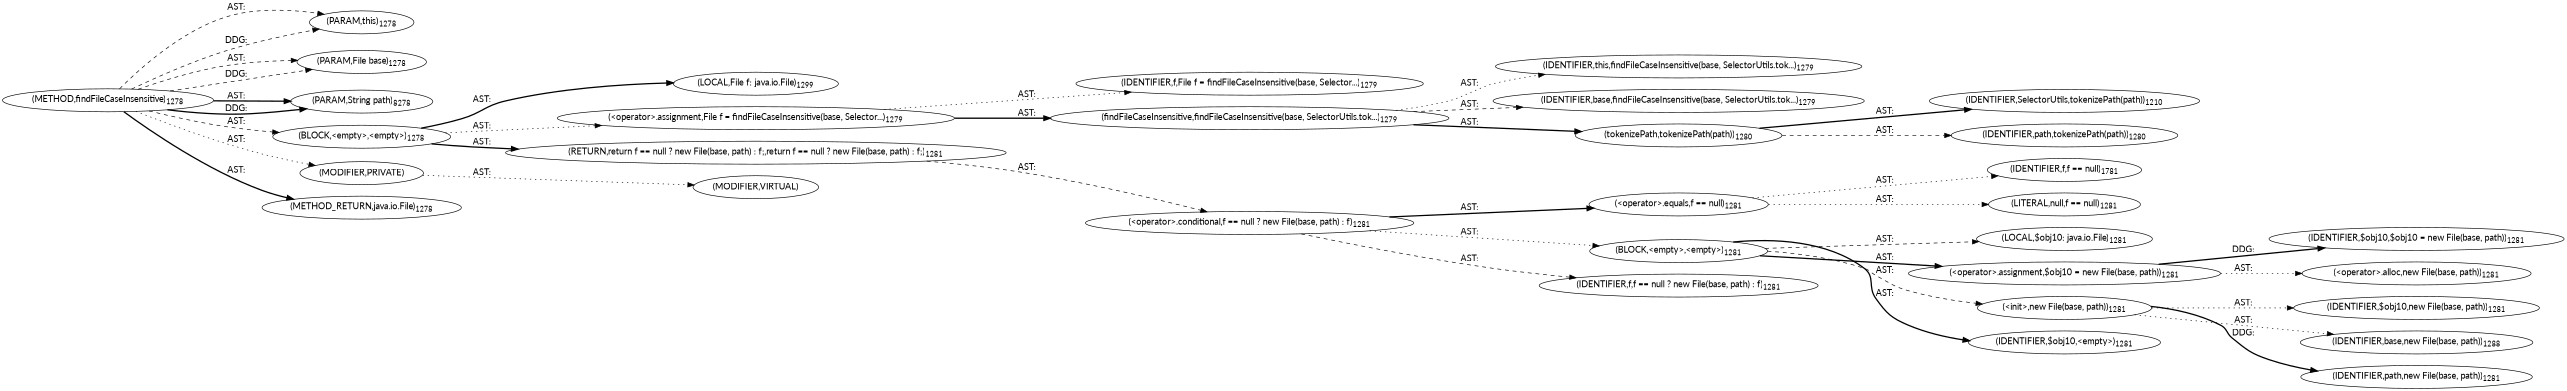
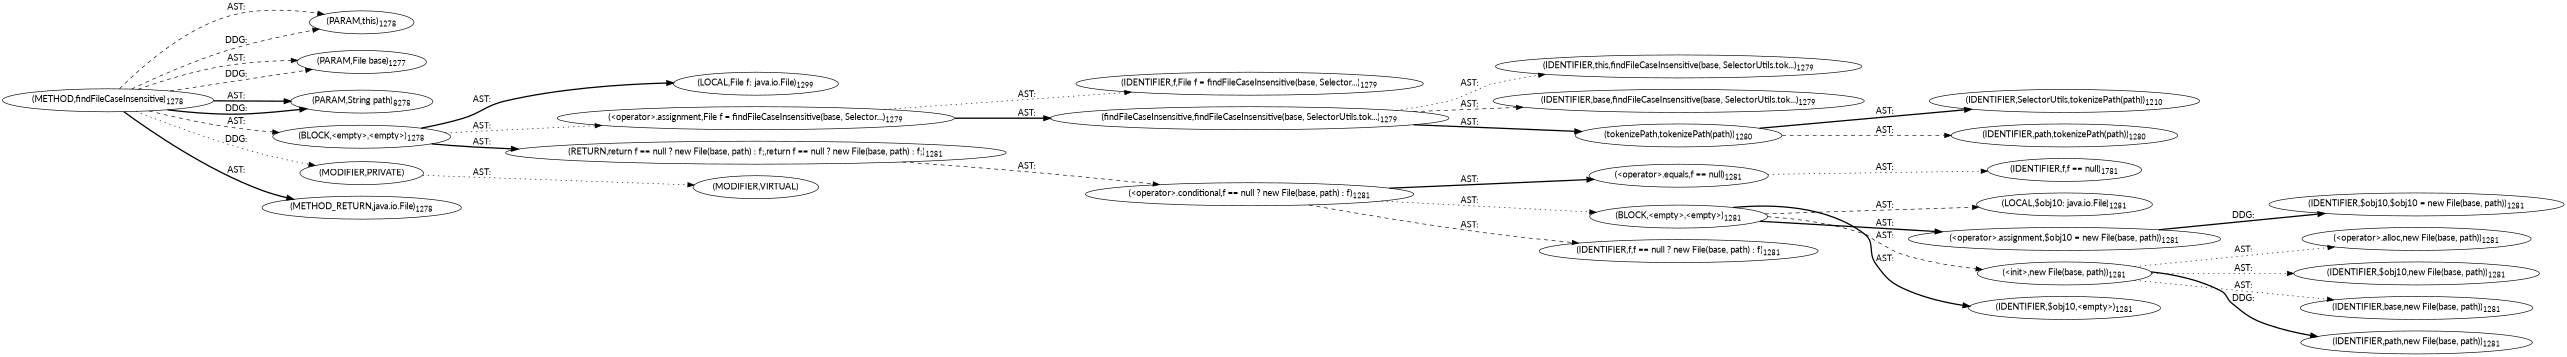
node "(PARAM,File base)": text "1278" -> "1277"
edge "(METHOD,findFileCaseInsensitive)" -> "(MODIFIER,PRIVATE)": label "AST: " -> "DDG: "
node "(LITERAL,null,f == null)": removed
edge "(<operator>.assignment,$obj10 = new File(base, path))" -> "(<operator>.alloc,new File(base, path))": now "(<init>,new File(base, path))" -> "(<operator>.alloc,new File(base, path))"
node "(IDENTIFIER,base,new File(base, path))": text "1288" -> "1281"
